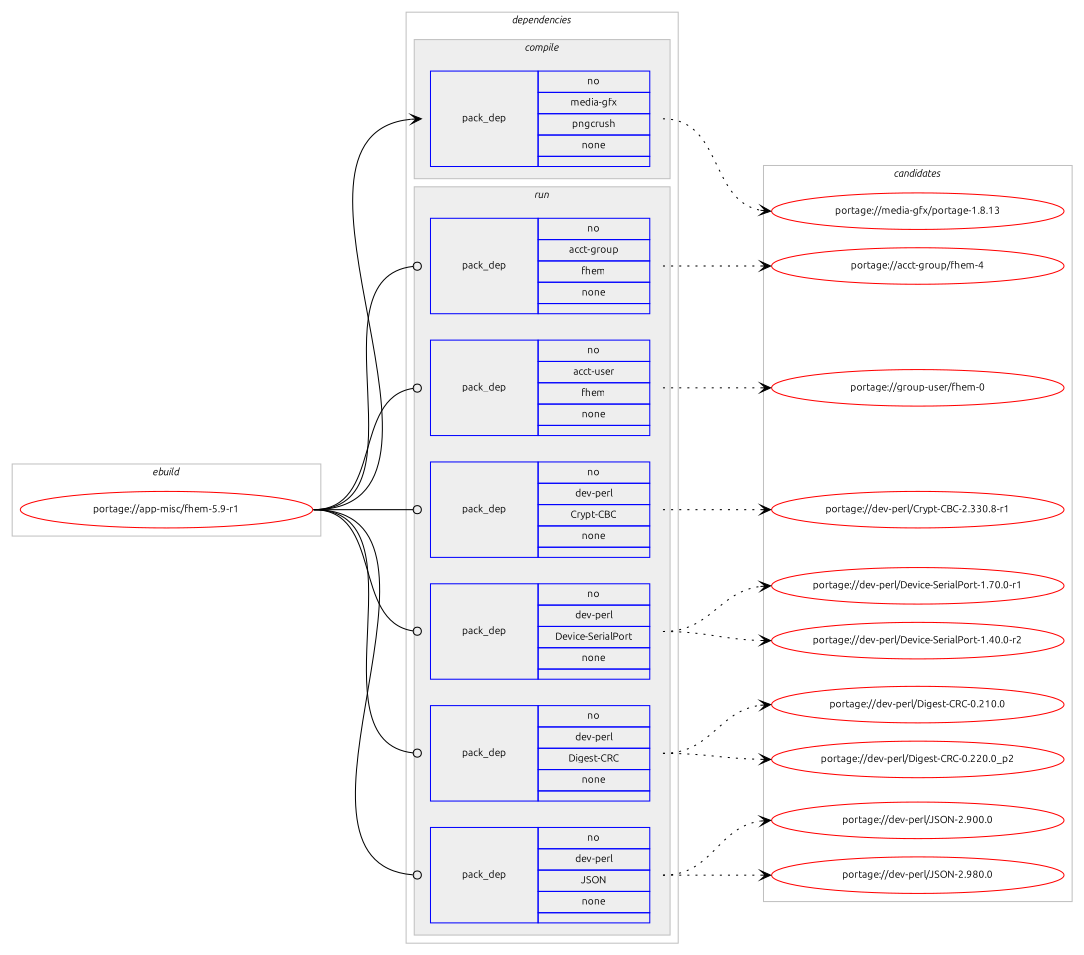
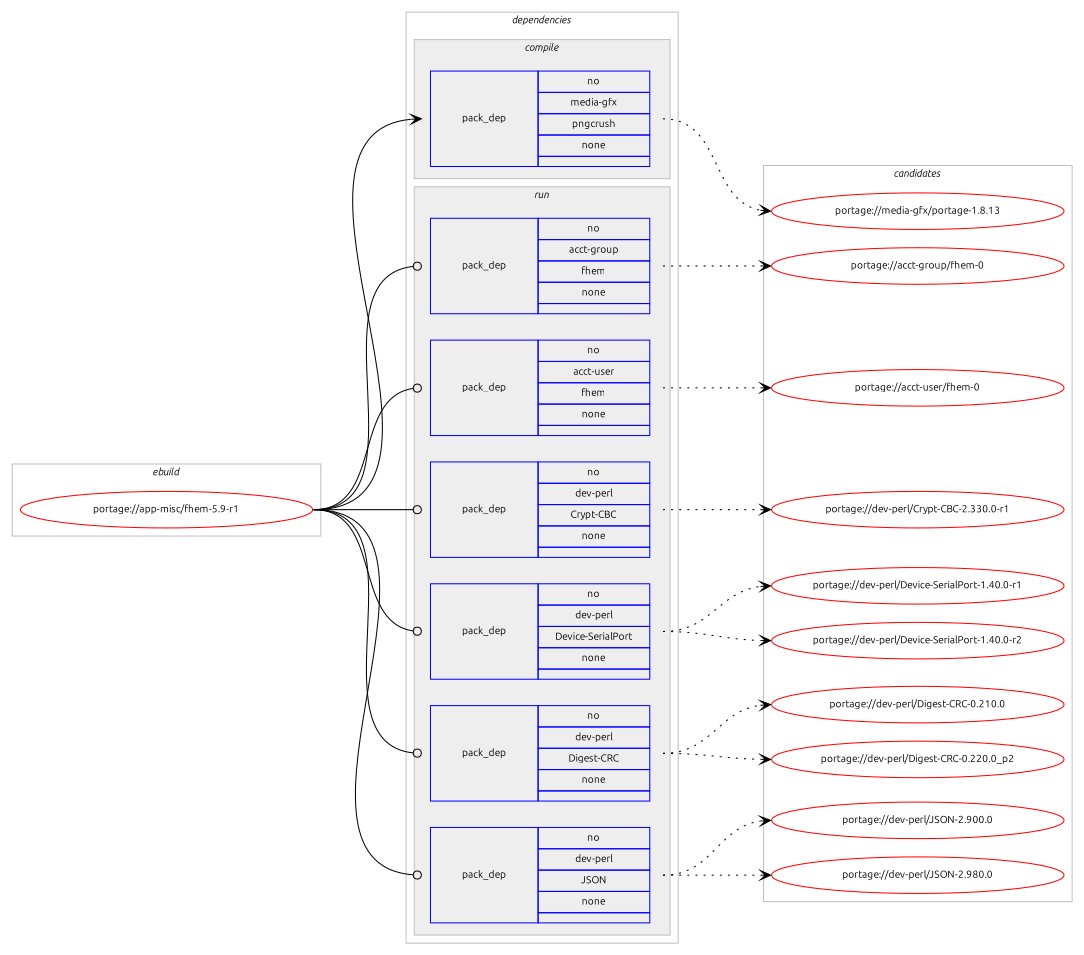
node "portage://acct-group/fhem-4": label "portage://acct-group/fhem-4" -> "portage://acct-group/fhem-0"
node "portage://group-user/fhem-0": label "portage://group-user/fhem-0" -> "portage://acct-user/fhem-0"
node "portage://dev-perl/Crypt-CBC-2.330.8-r1": label "portage://dev-perl/Crypt-CBC-2.330.8-r1" -> "portage://dev-perl/Crypt-CBC-2.330.0-r1"
node "portage://dev-perl/Device-SerialPort-1.70.0-r1": label "portage://dev-perl/Device-SerialPort-1.70.0-r1" -> "portage://dev-perl/Device-SerialPort-1.40.0-r1"
